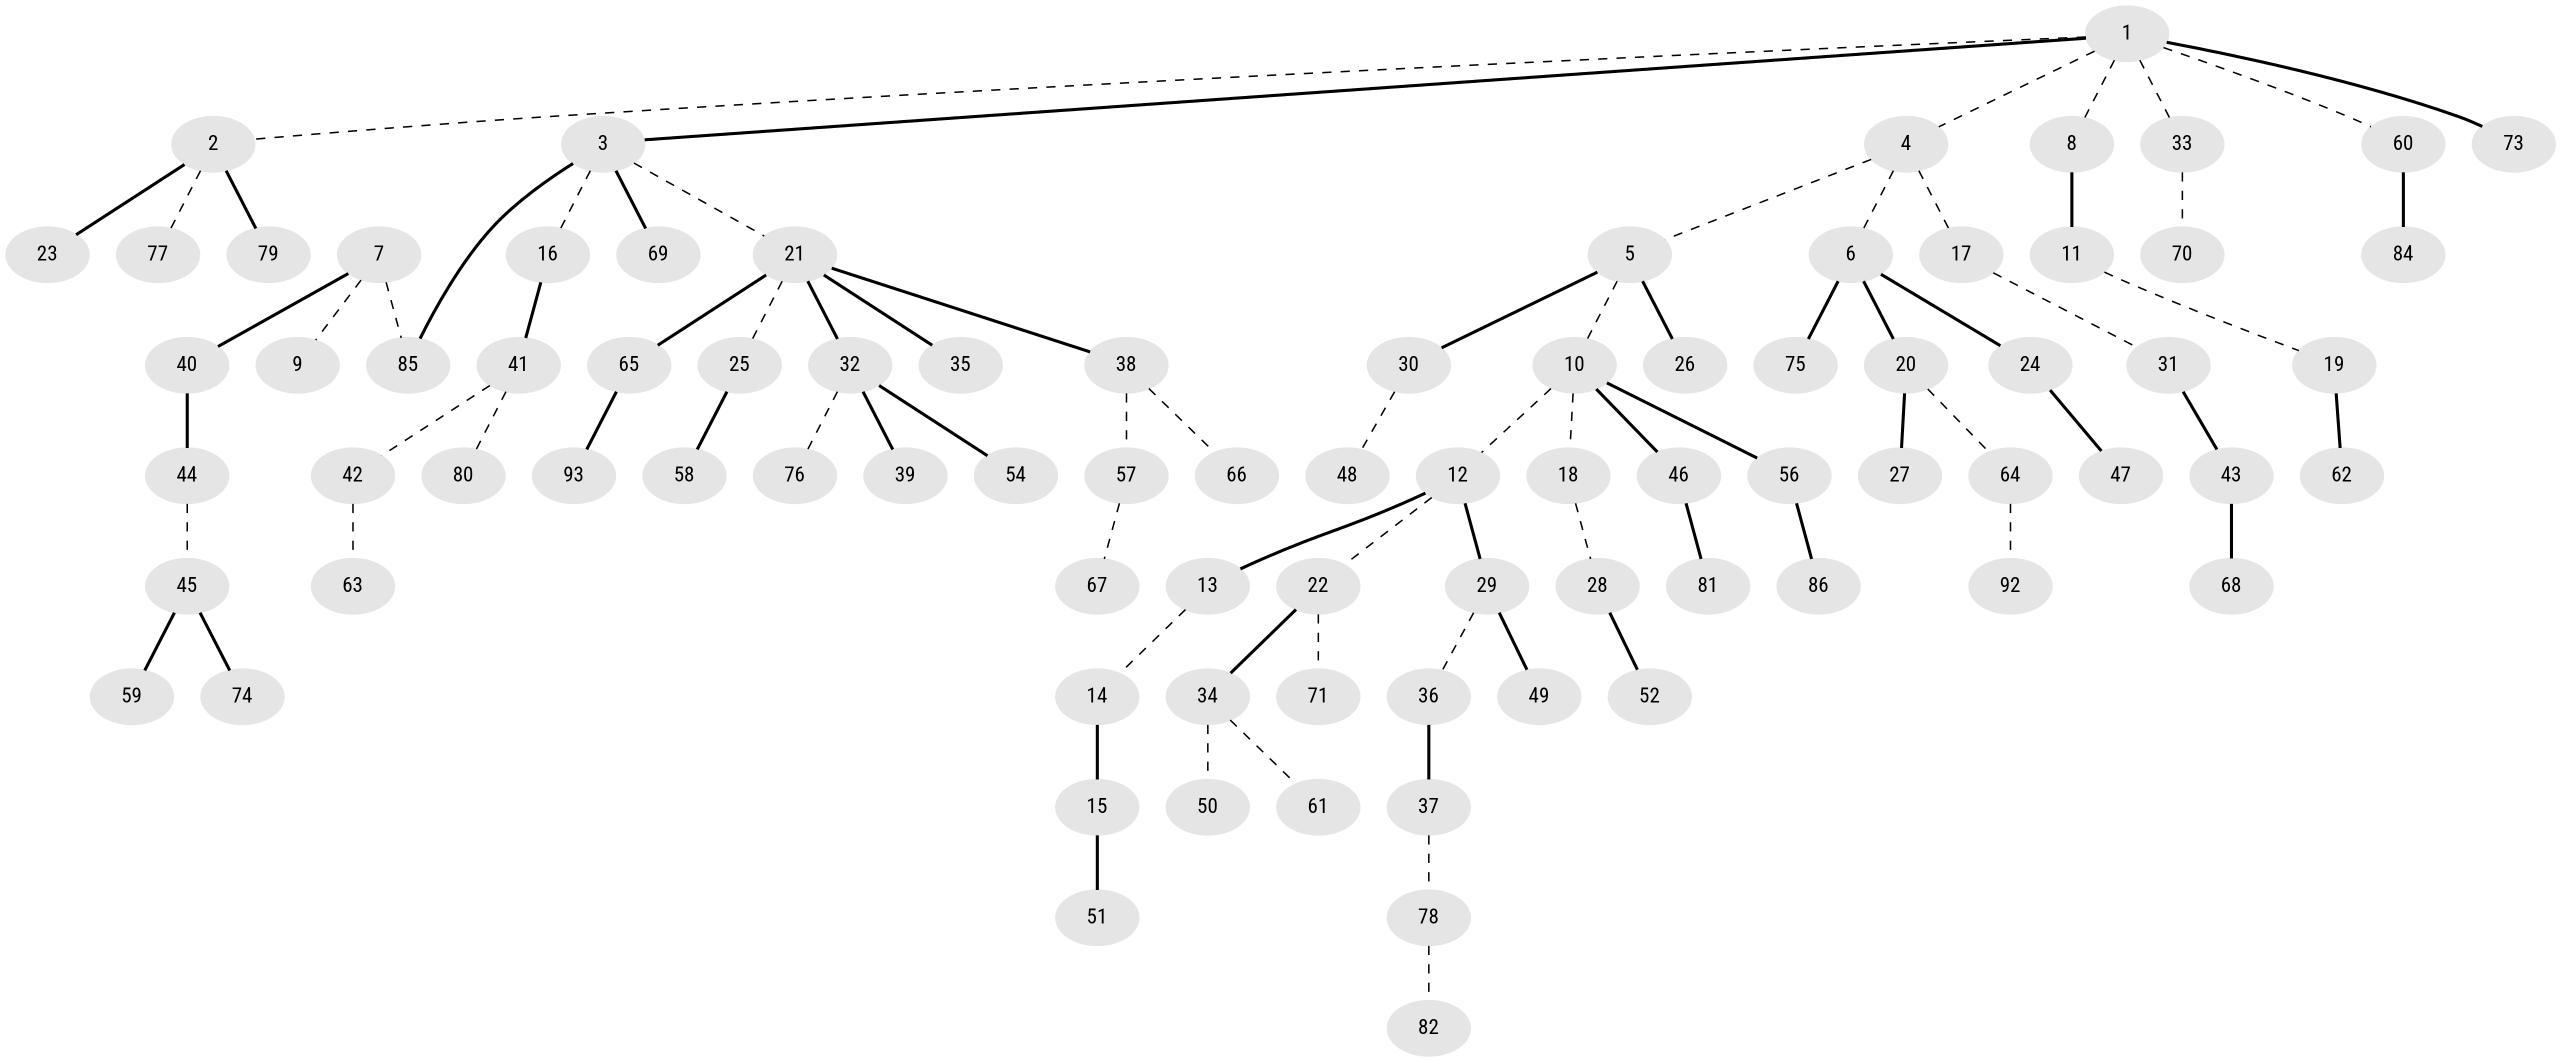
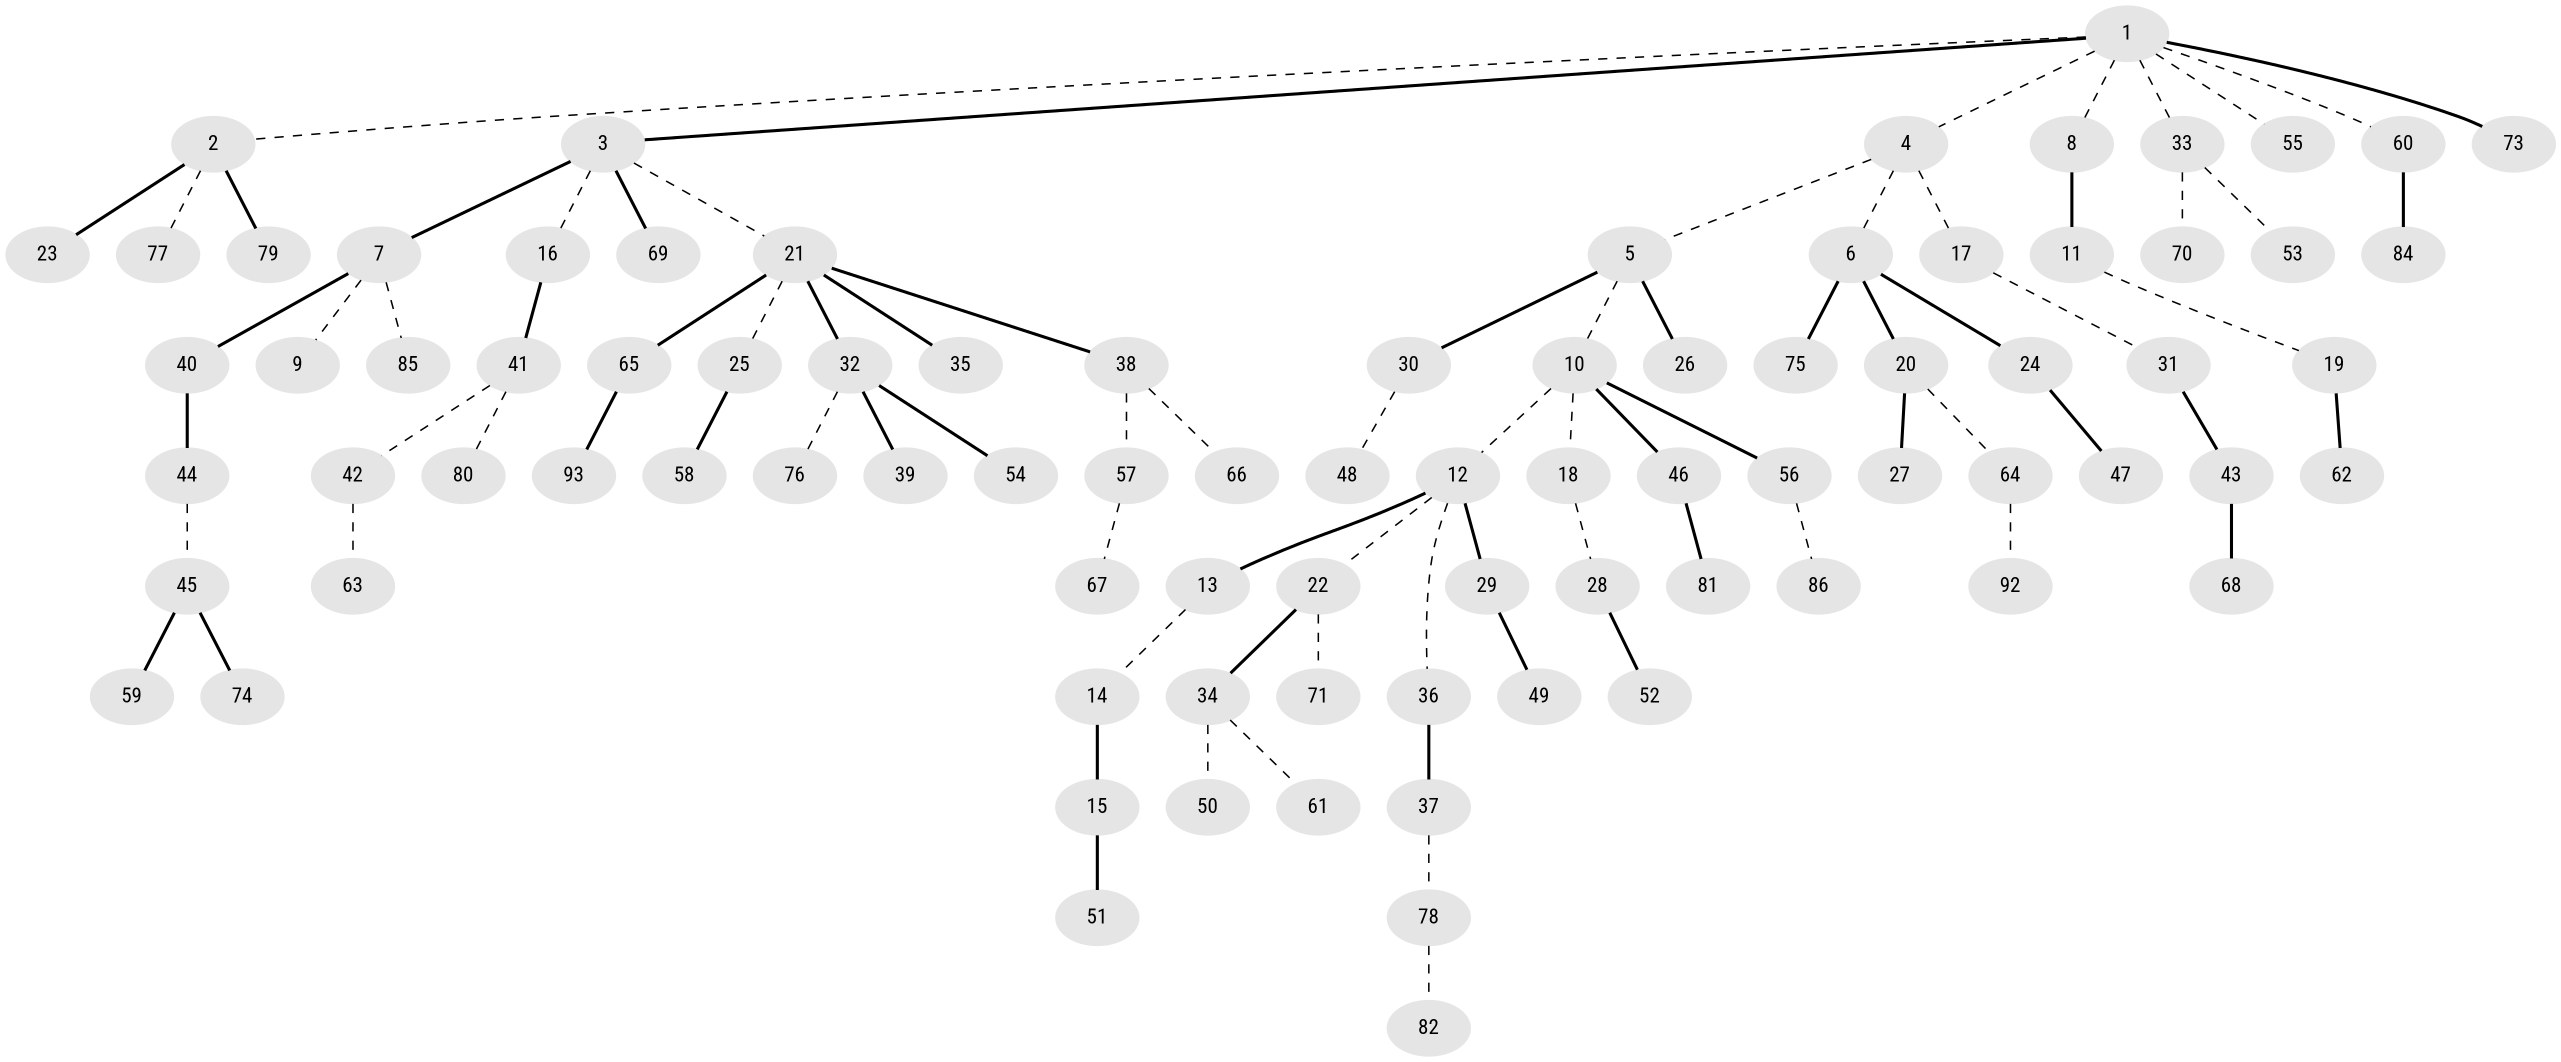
node "55": added
edge "3" -- "85": now "3" -- "7"
node "53": added
edge "56" -- "86": style bold -> dashed
edge "29" -- "36": now "12" -- "36"
